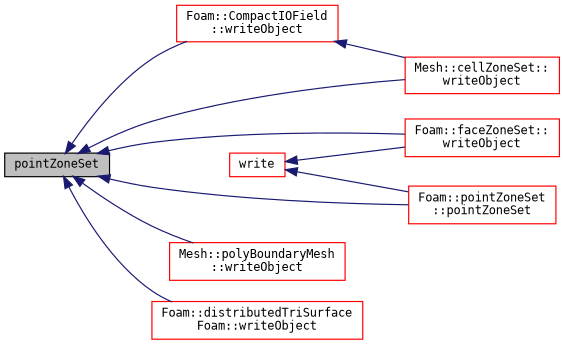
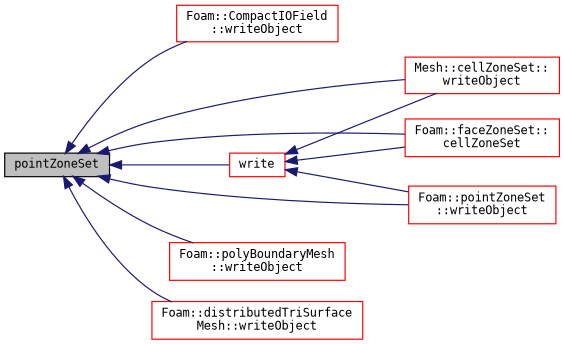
edge "Mesh::cellZoneSet:: writeObject" -> "Foam::CompactIOField ::writeObject": now "Mesh::cellZoneSet:: writeObject" -> "write"
node "Foam::faceZoneSet:: writeObject": label "Foam::faceZoneSet:: writeObject" -> "Foam::faceZoneSet:: cellZoneSet"
edge "write" -> "pointZoneSet": added
node "Foam::pointZoneSet ::pointZoneSet": label "Foam::pointZoneSet ::pointZoneSet" -> "Foam::pointZoneSet ::writeObject"
node "Mesh::polyBoundaryMesh ::writeObject": label "Mesh::polyBoundaryMesh ::writeObject" -> "Foam::polyBoundaryMesh ::writeObject"
node "Foam::distributedTriSurface Foam::writeObject": label "Foam::distributedTriSurface Foam::writeObject" -> "Foam::distributedTriSurface Mesh::writeObject"
